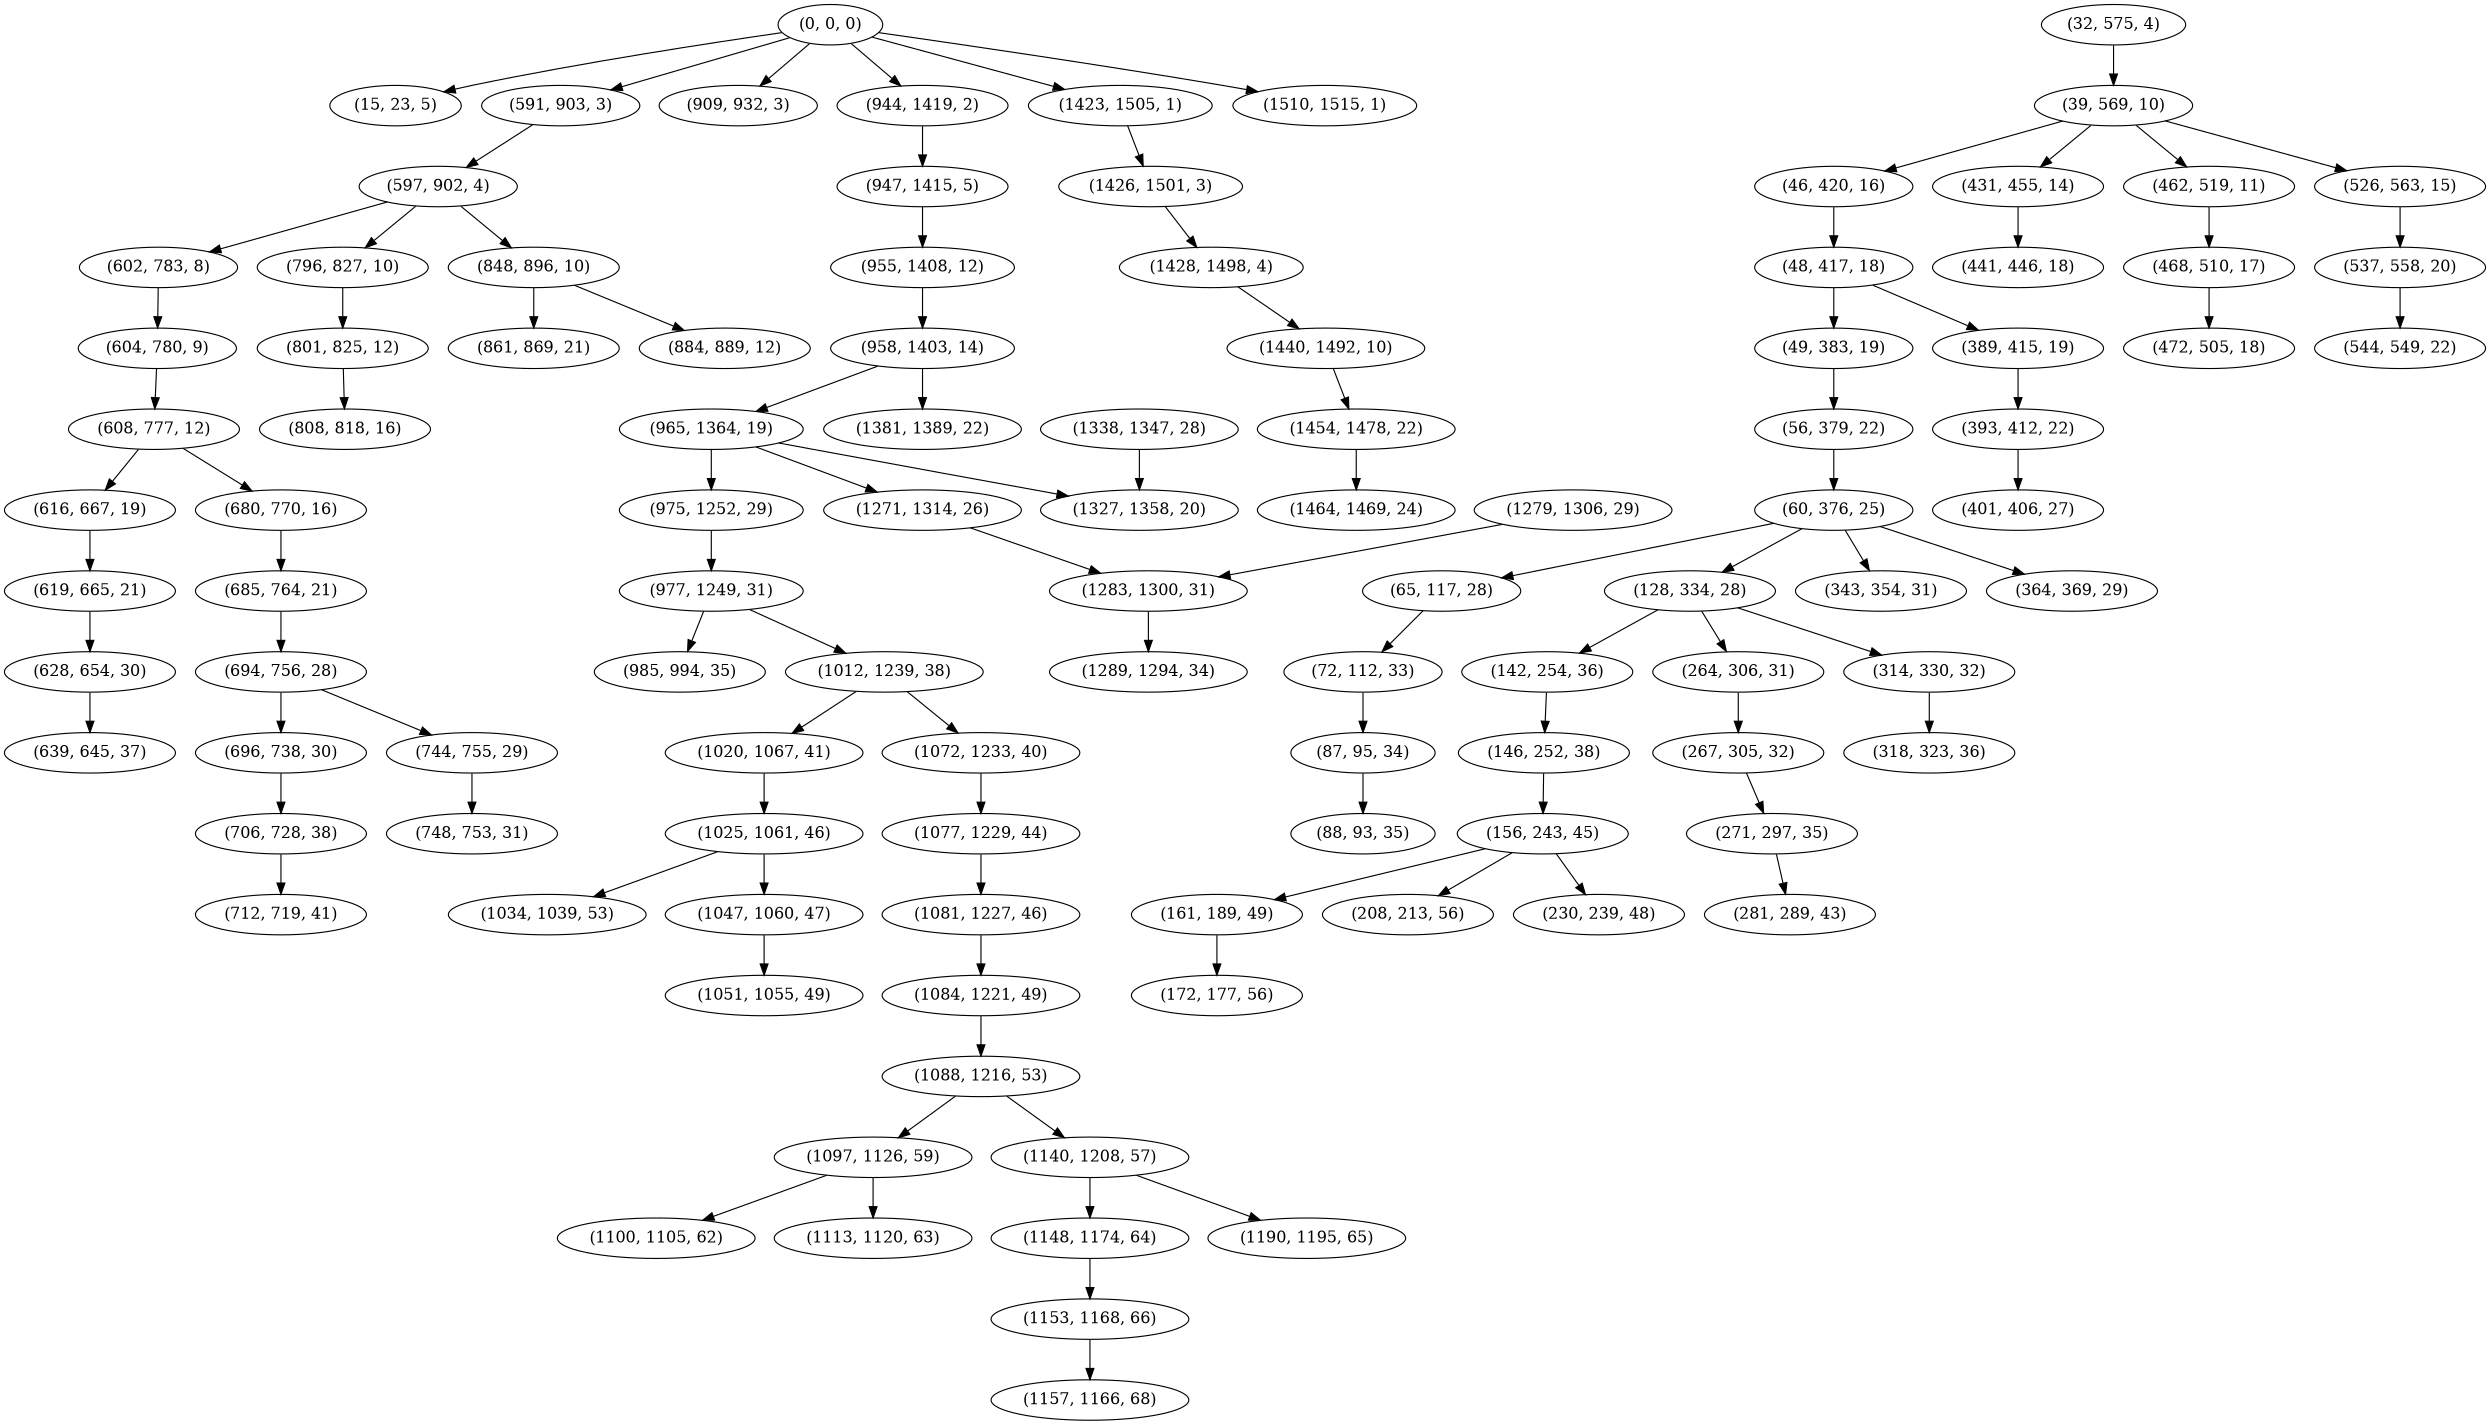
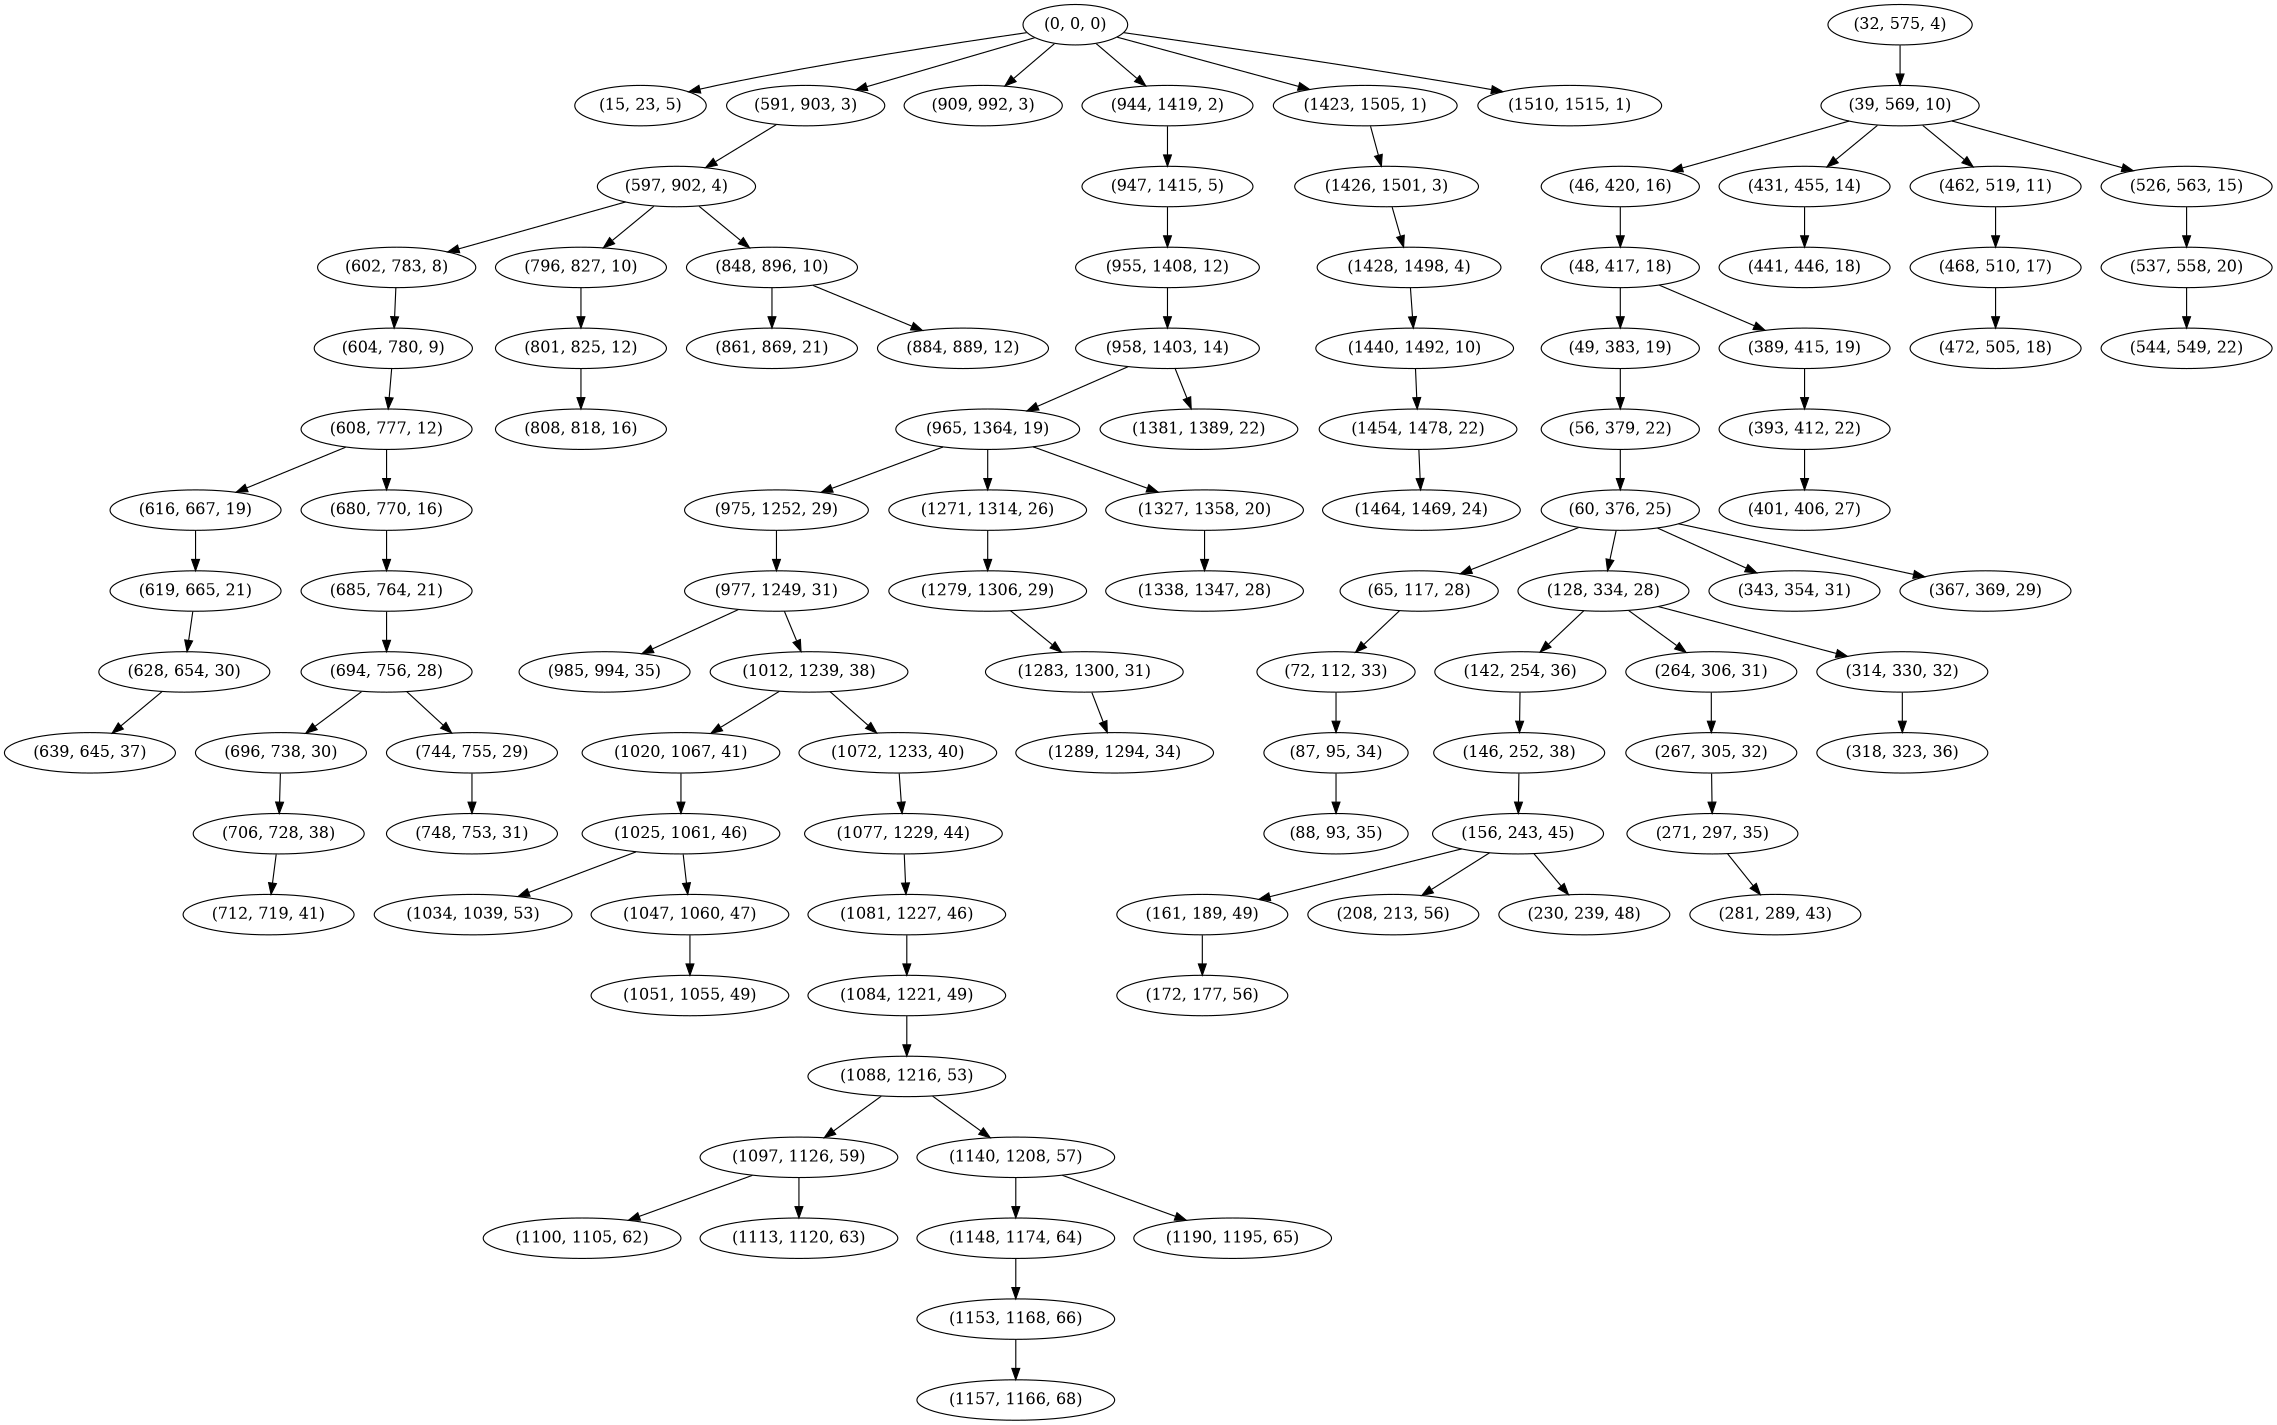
node "(909, 932, 3)": label "(909, 932, 3)" -> "(909, 992, 3)"
edge "(1338, 1347, 28)" -> "(1327, 1358, 20)": reversed
edge "(1271, 1314, 26)" -> "(1283, 1300, 31)": now "(1271, 1314, 26)" -> "(1279, 1306, 29)"
node "(364, 369, 29)": label "(364, 369, 29)" -> "(367, 369, 29)"
